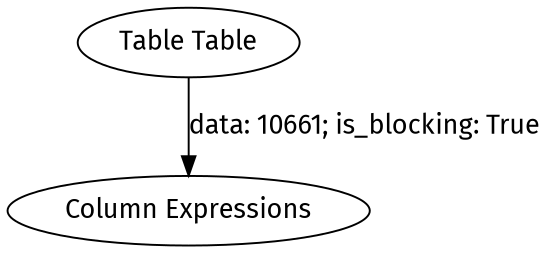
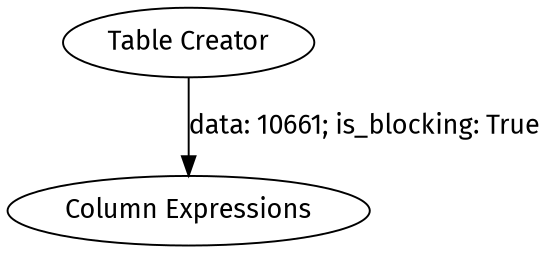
node "Table Table": label "Table Table" -> "Table Creator"
